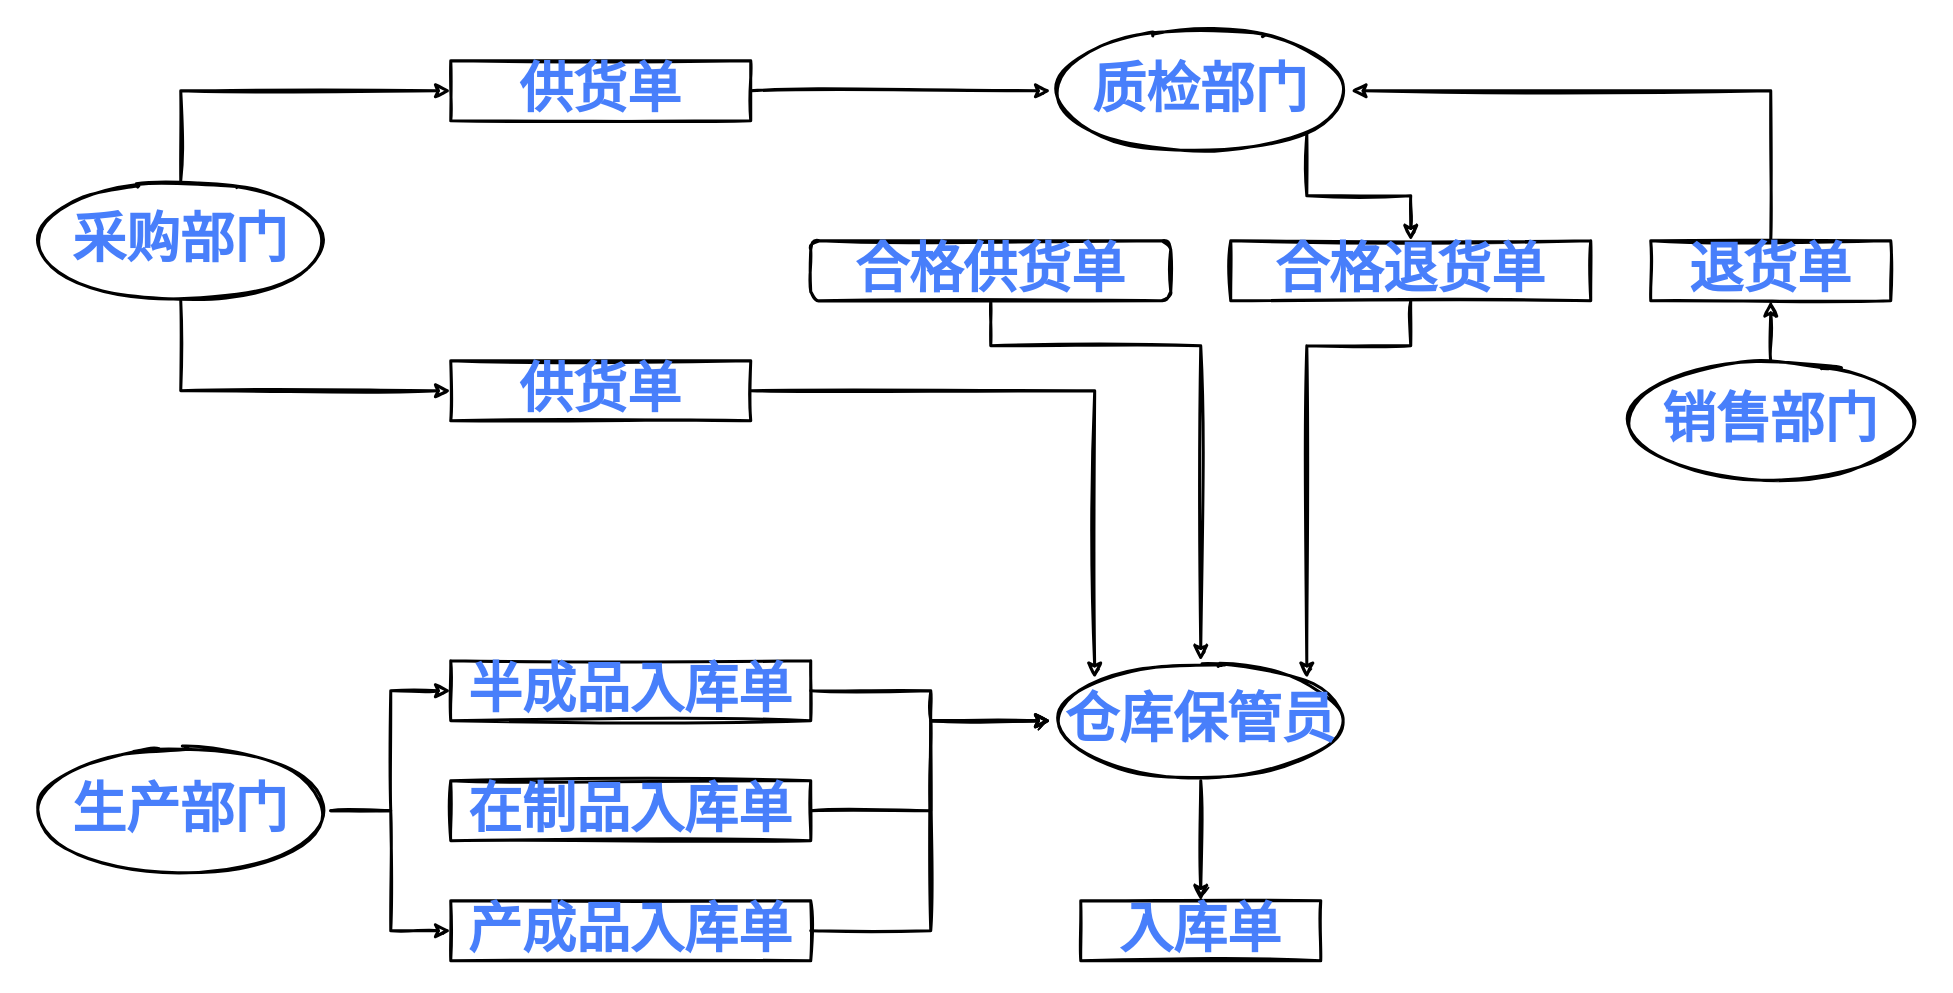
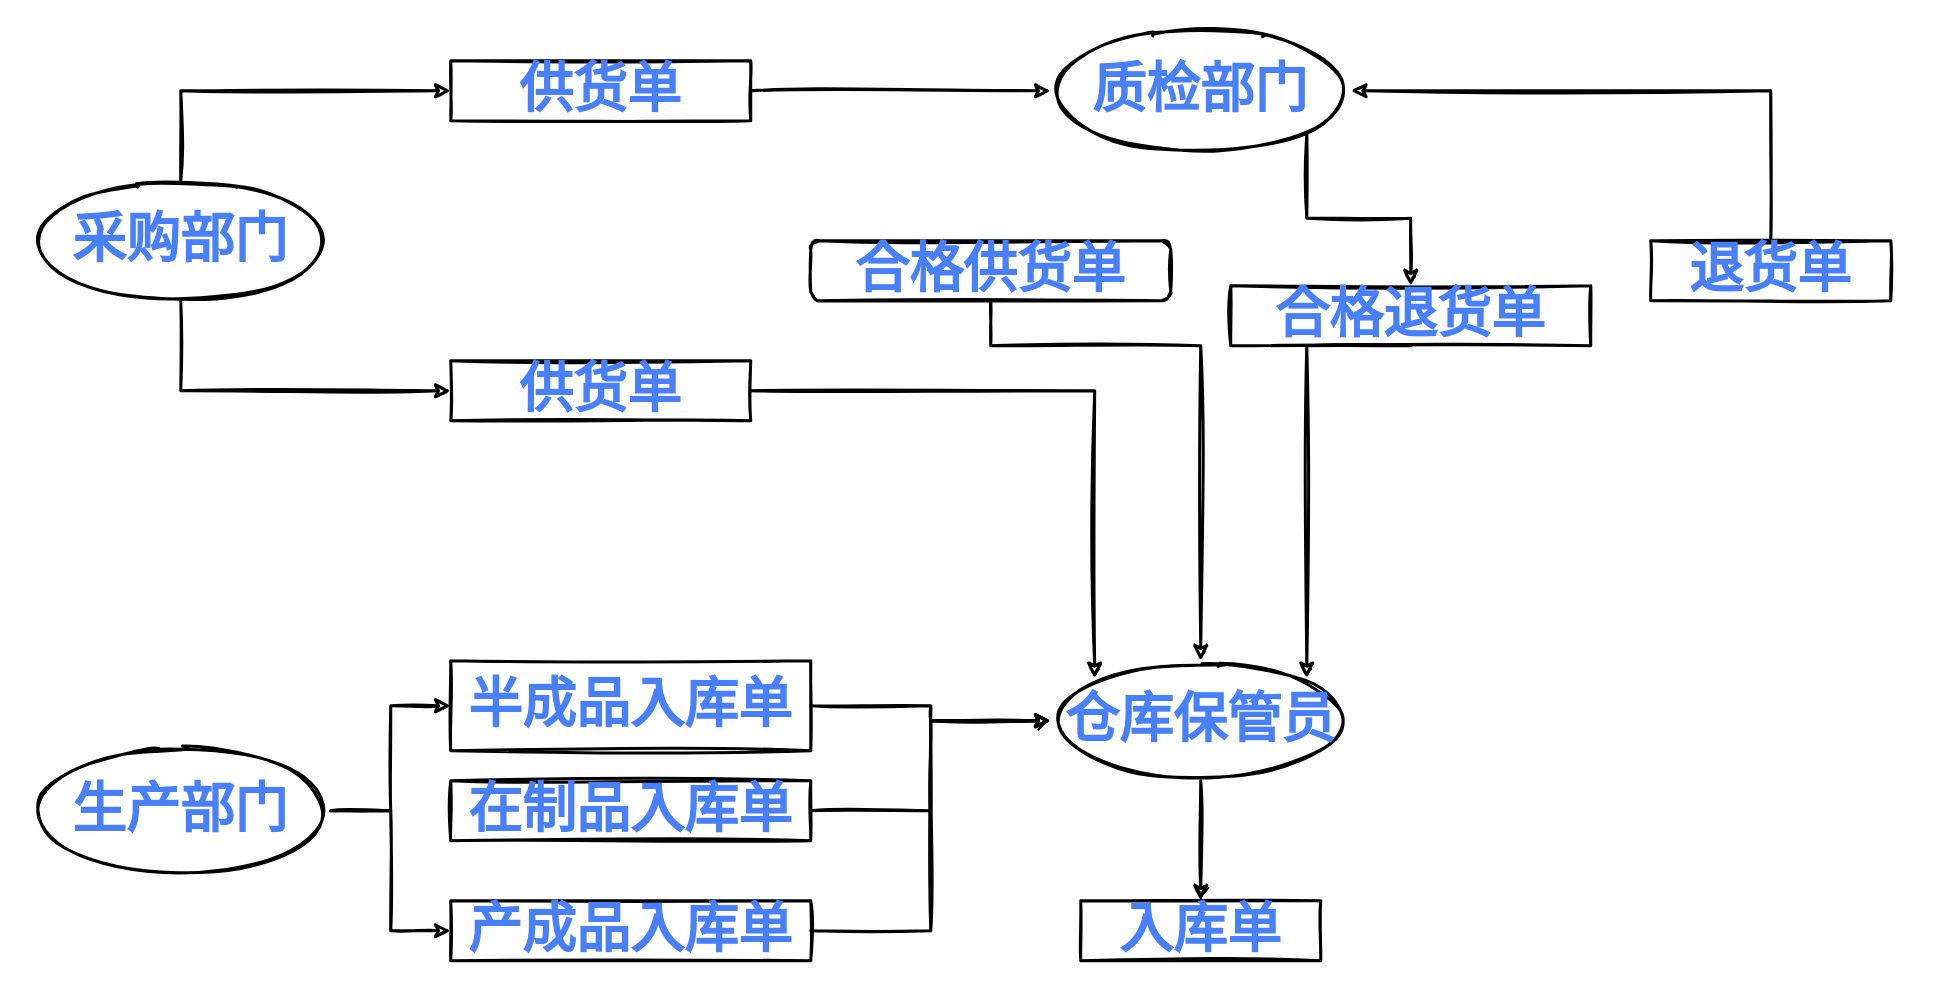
node "合格退货单": moved (1411, 271) -> (1411, 316)
edge "销售部门" -> "退货单": removed
node "销售部门": removed
node "半成品入库单": size 360x60 -> 360x90
